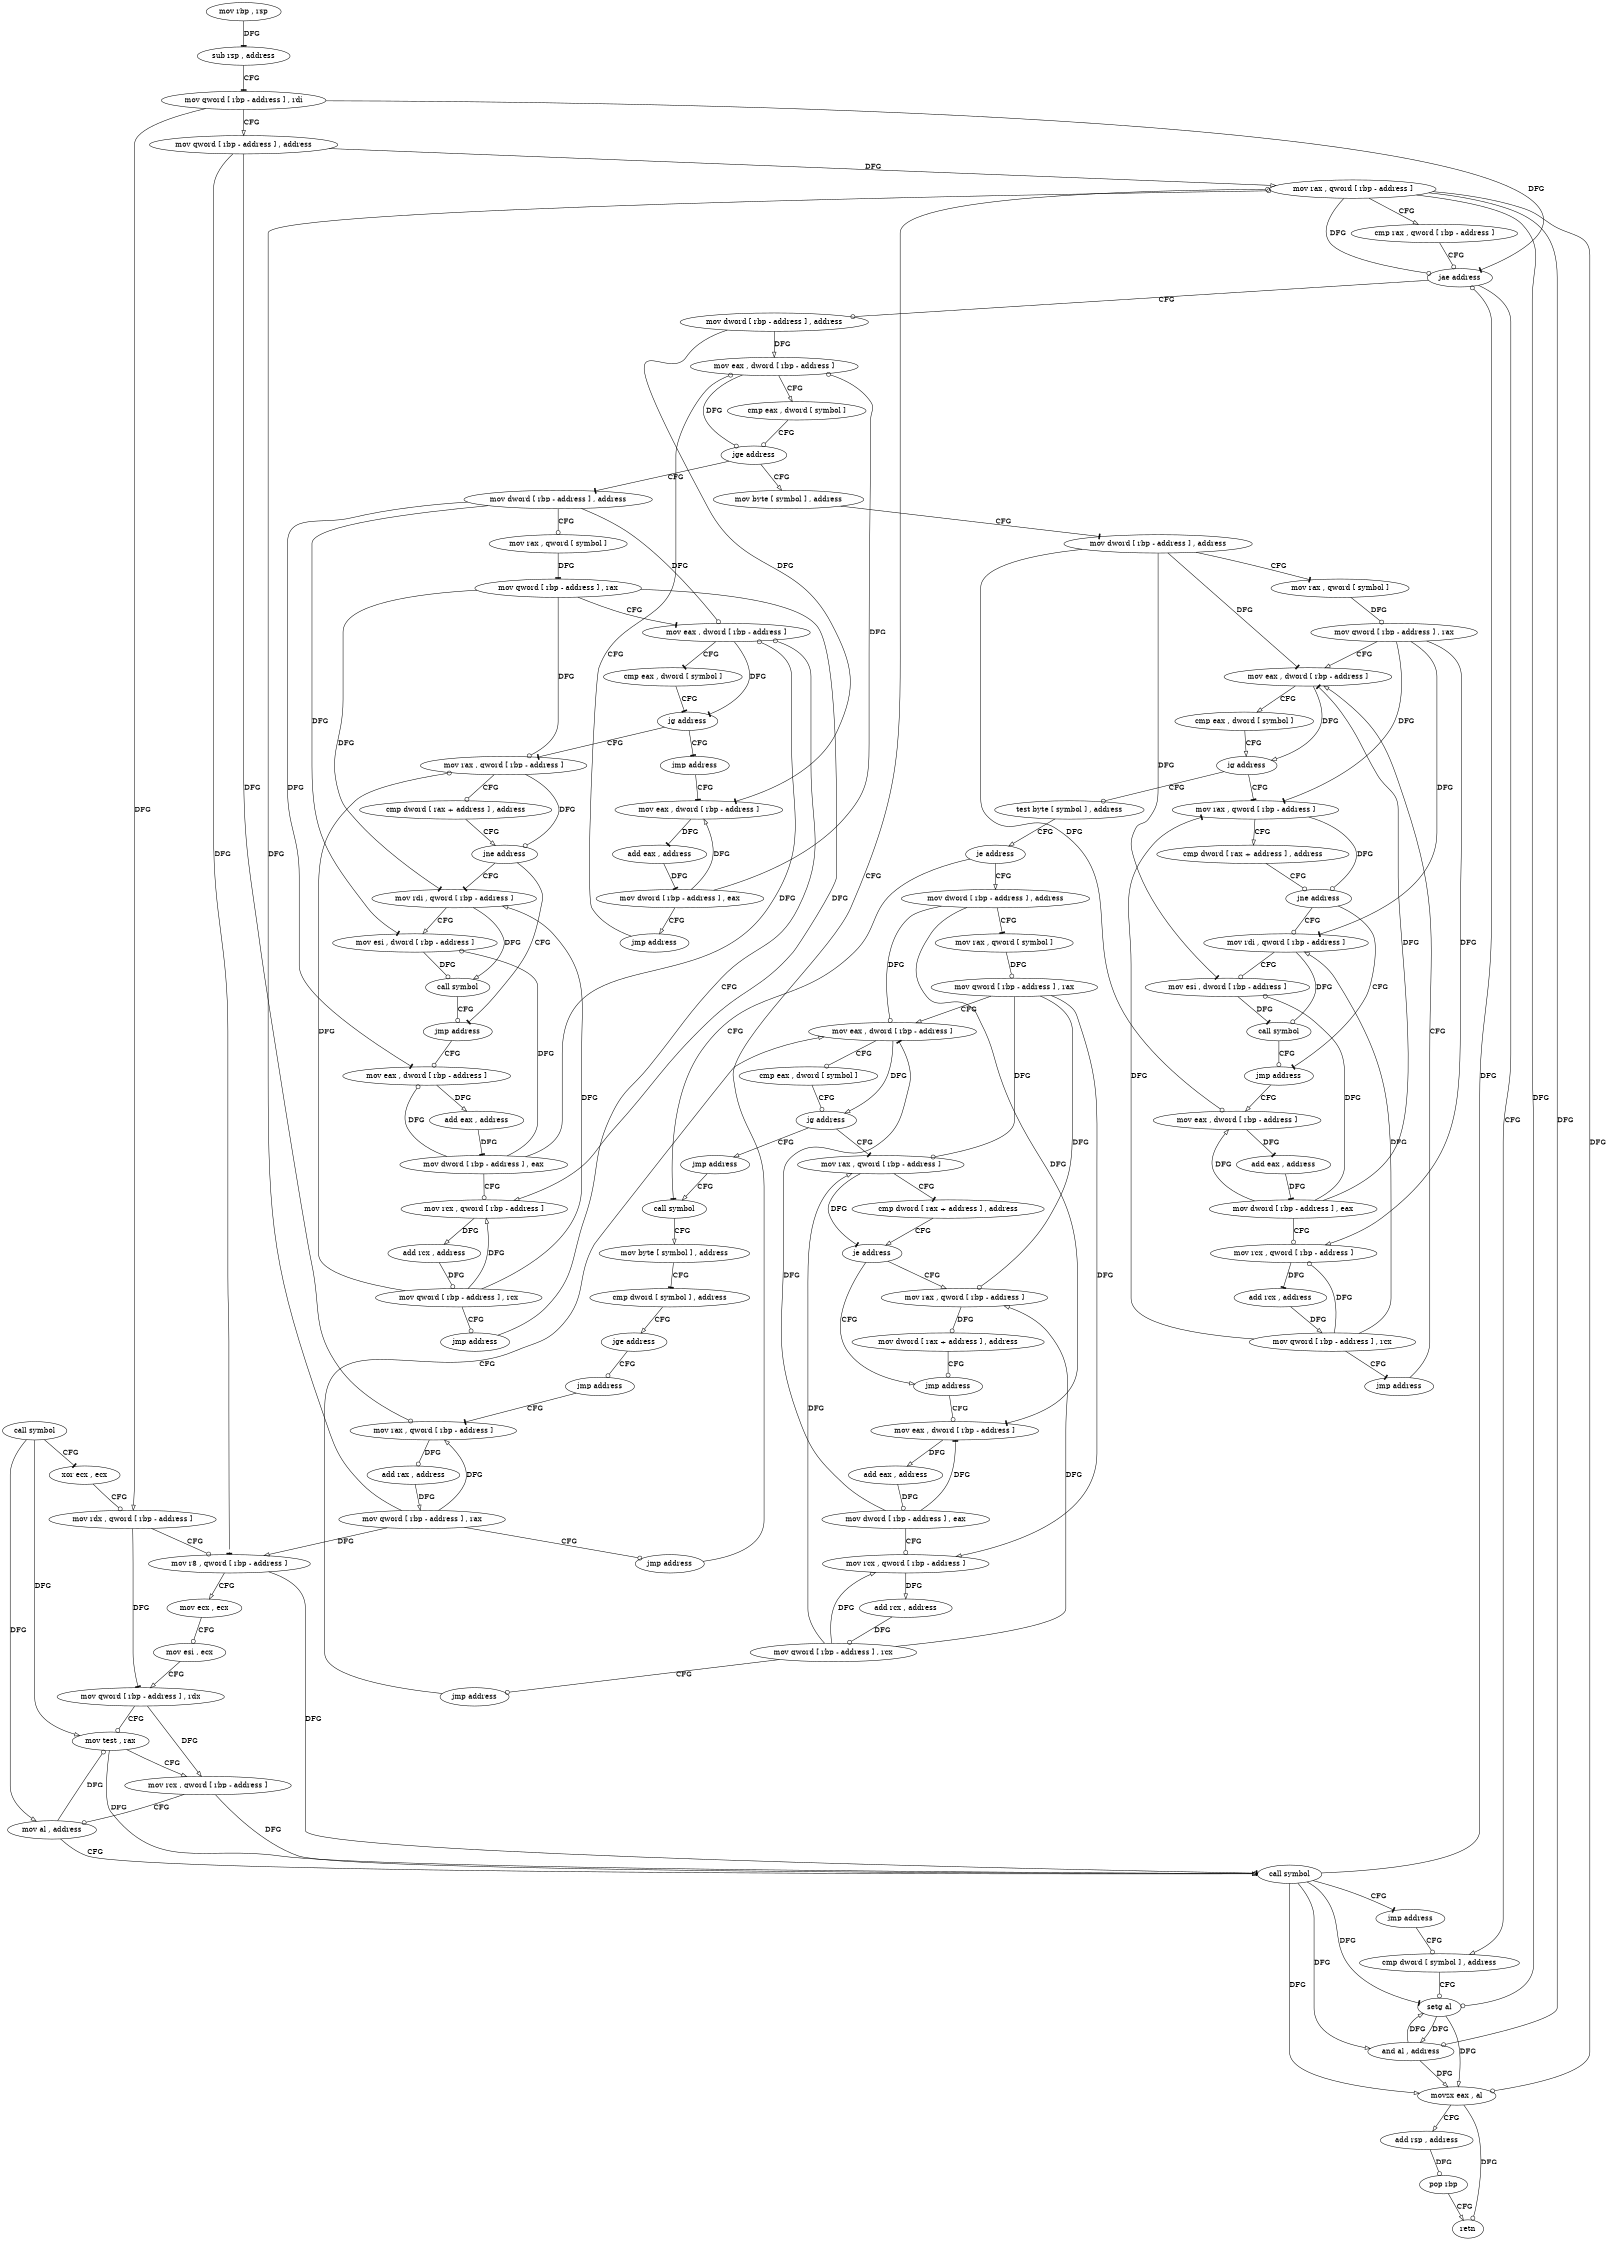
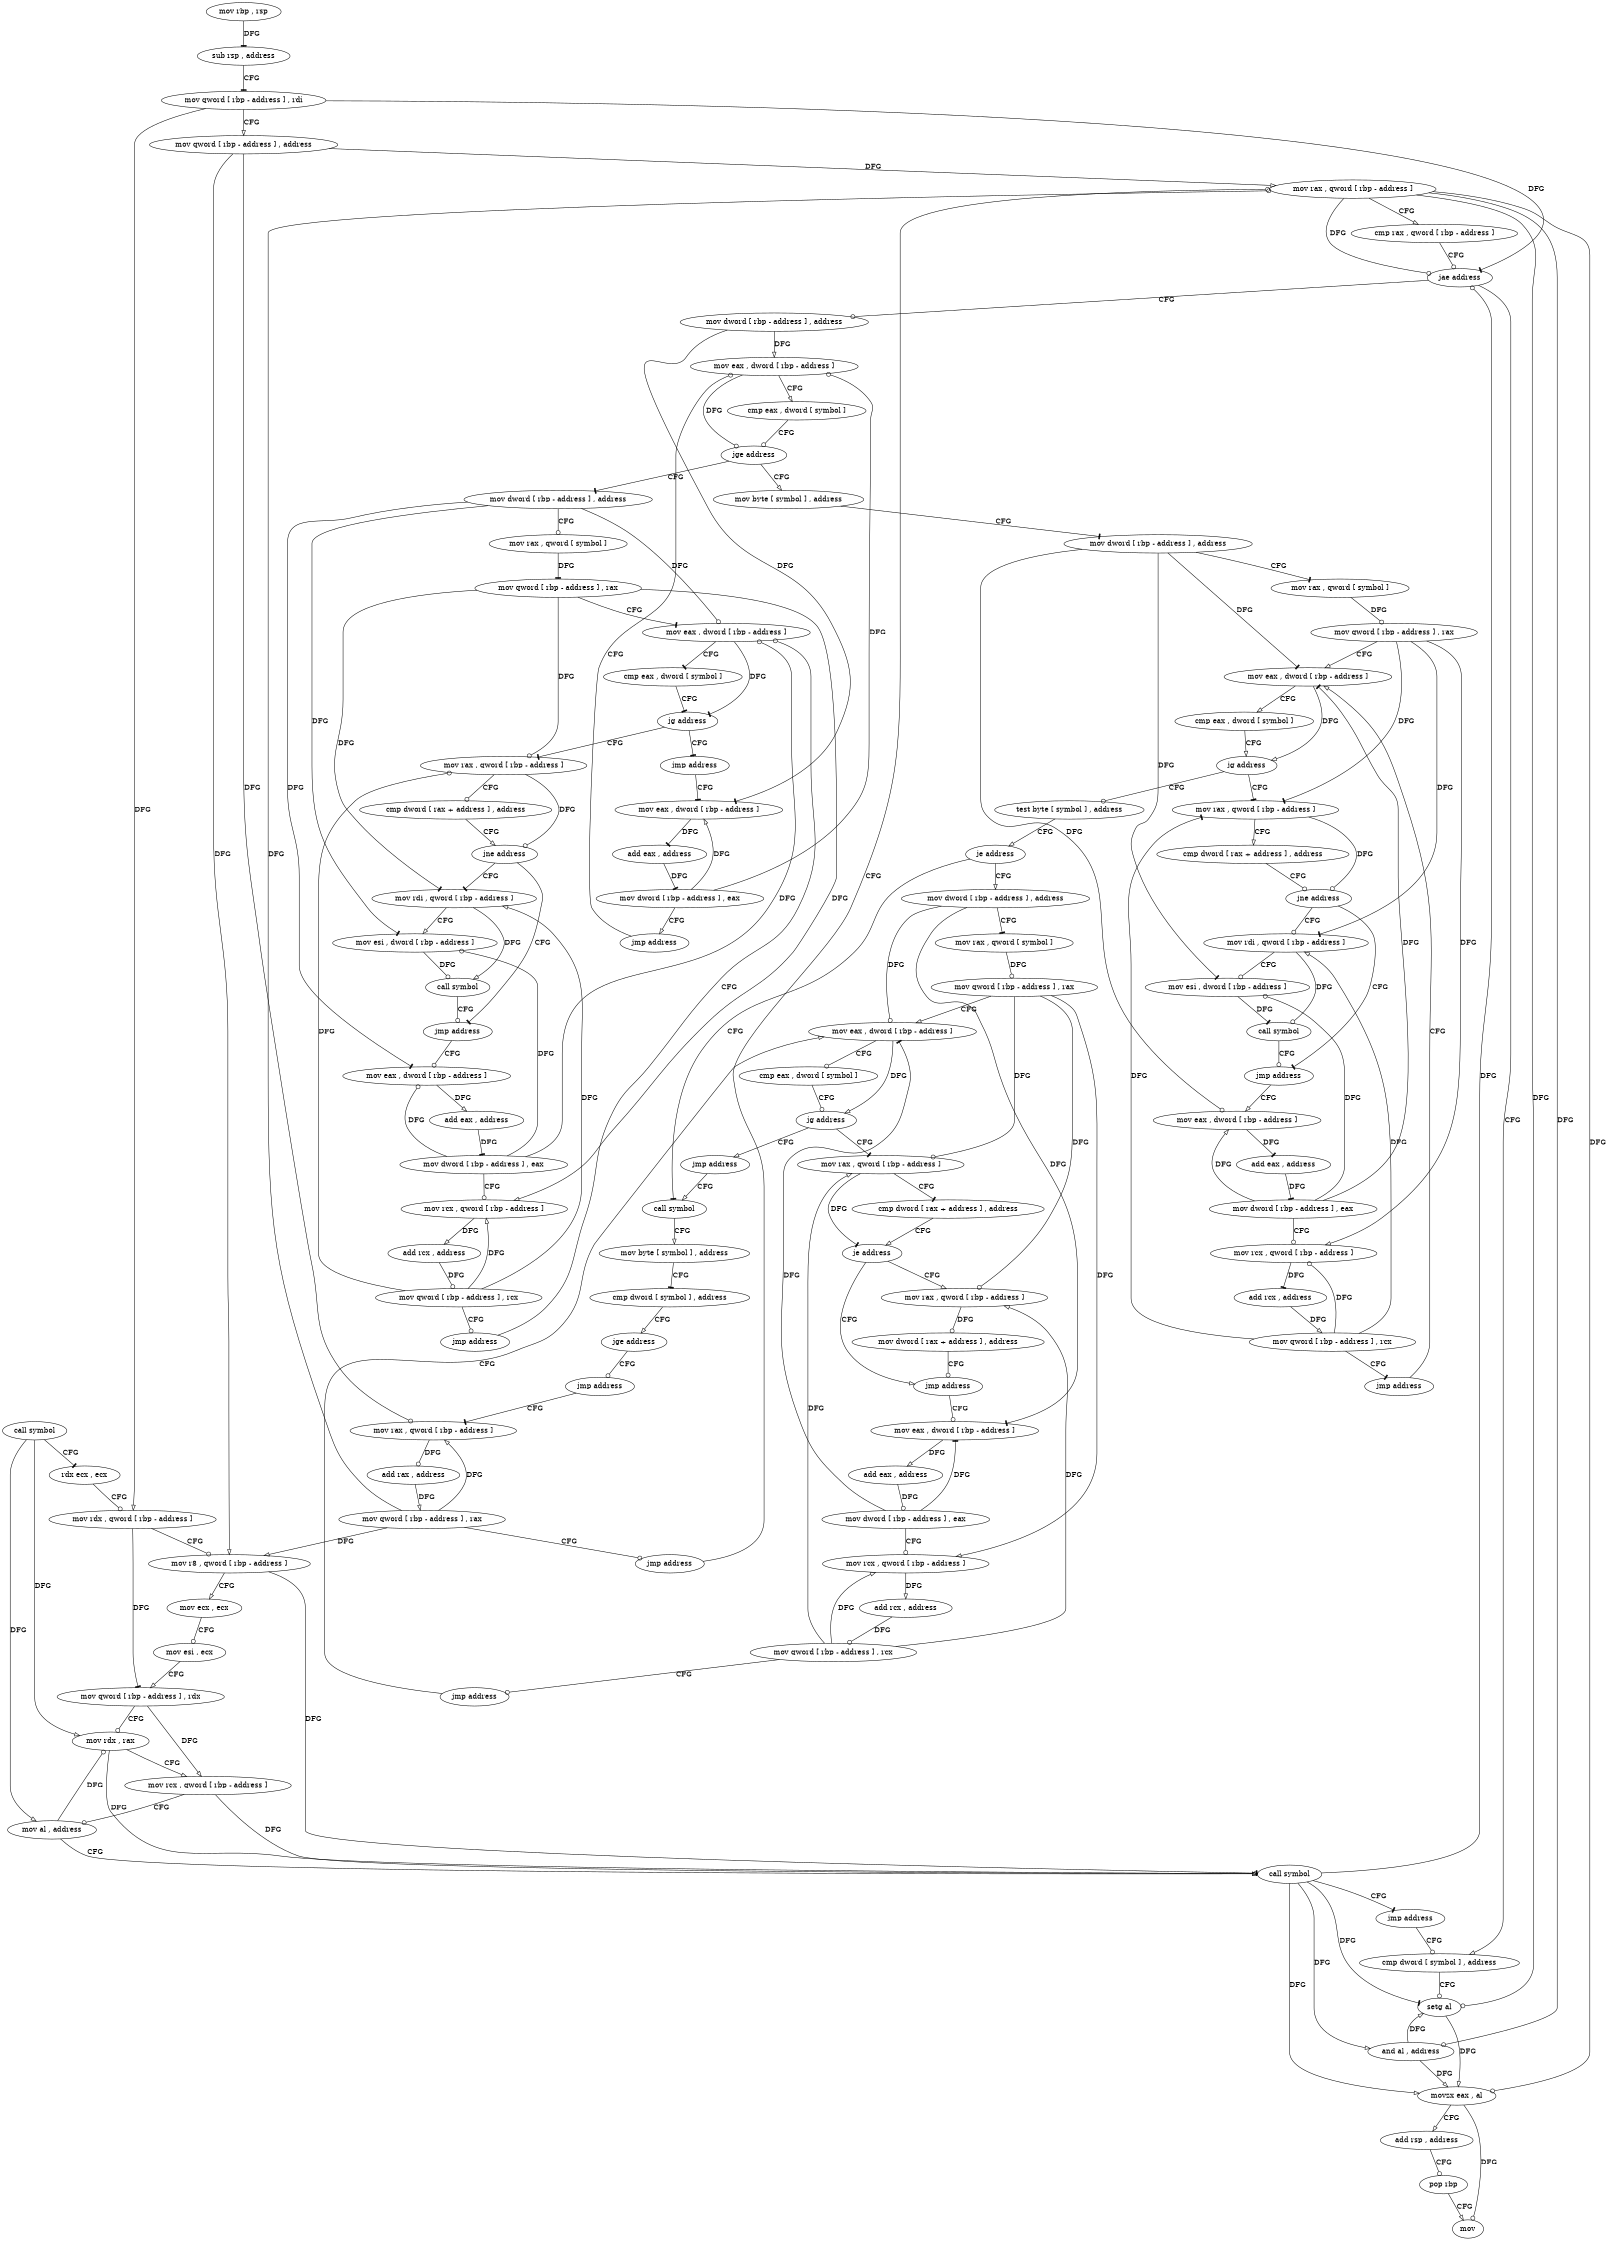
edge "mov qword [ rbp - address ] , address" -> "mov r8 , qword [ rbp - address ]": arrowhead tee -> onormal
node "xor ecx , ecx": label "xor ecx , ecx" -> "rdx ecx , ecx"
node "mov test , rax": label "mov test , rax" -> "mov rdx , rax"
edge "setg al" -> "and al , address": removed, label "DFG"
edge "add rsp , address" -> "pop rbp": label "DFG" -> "CFG"
node "retn": label "retn" -> "mov"
